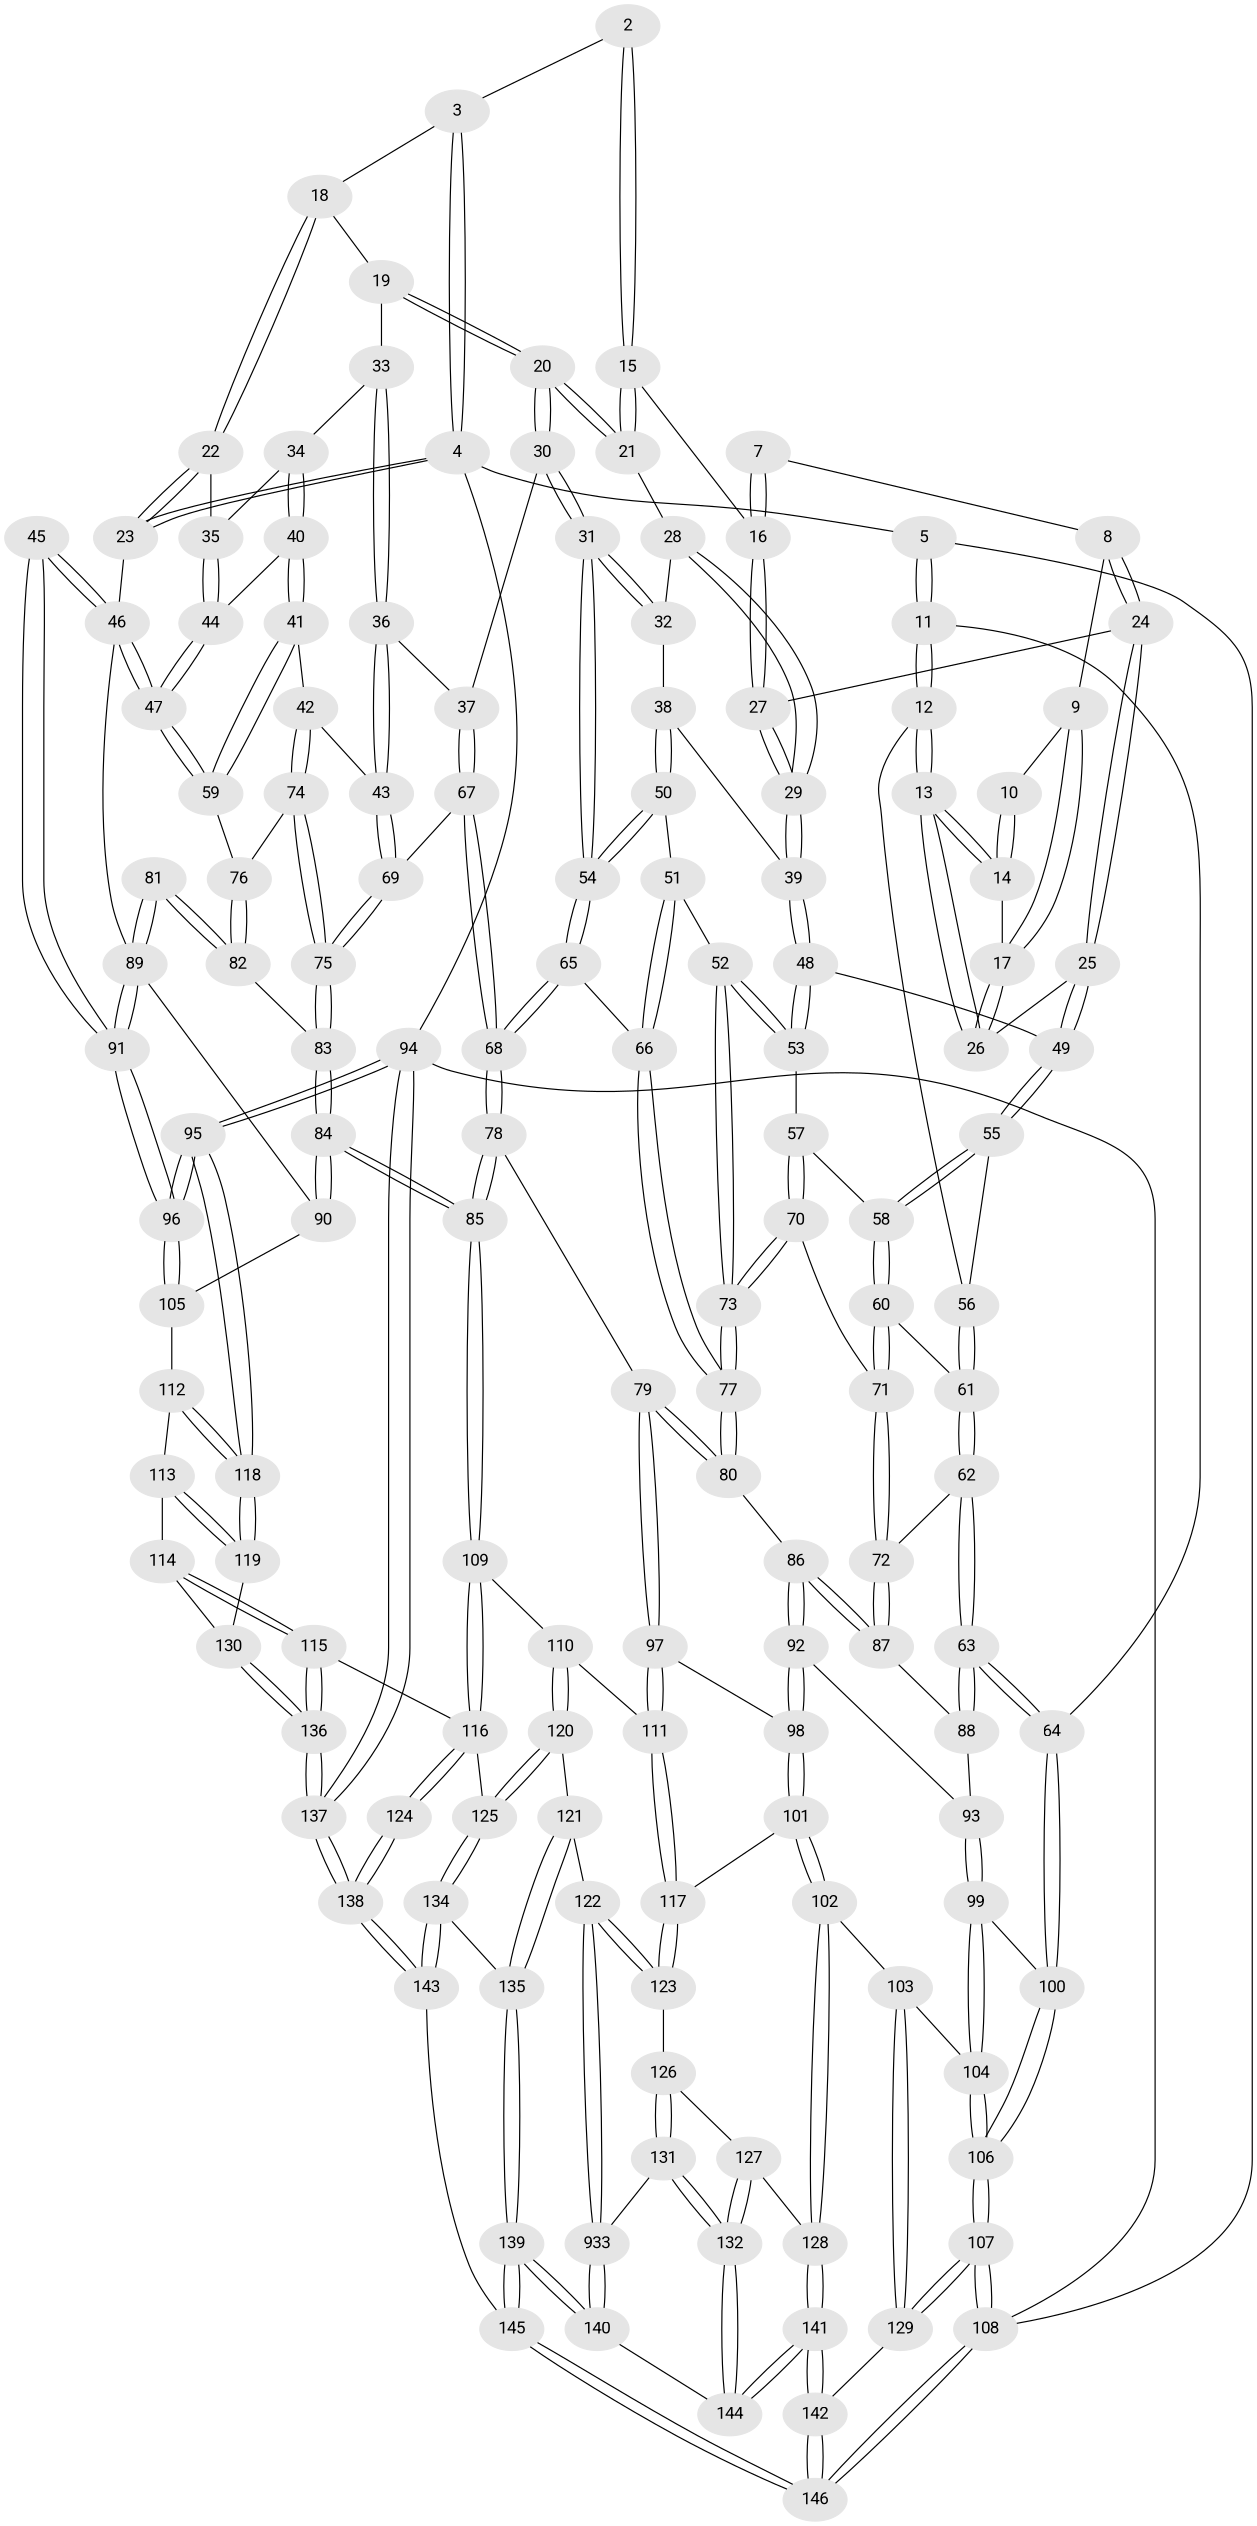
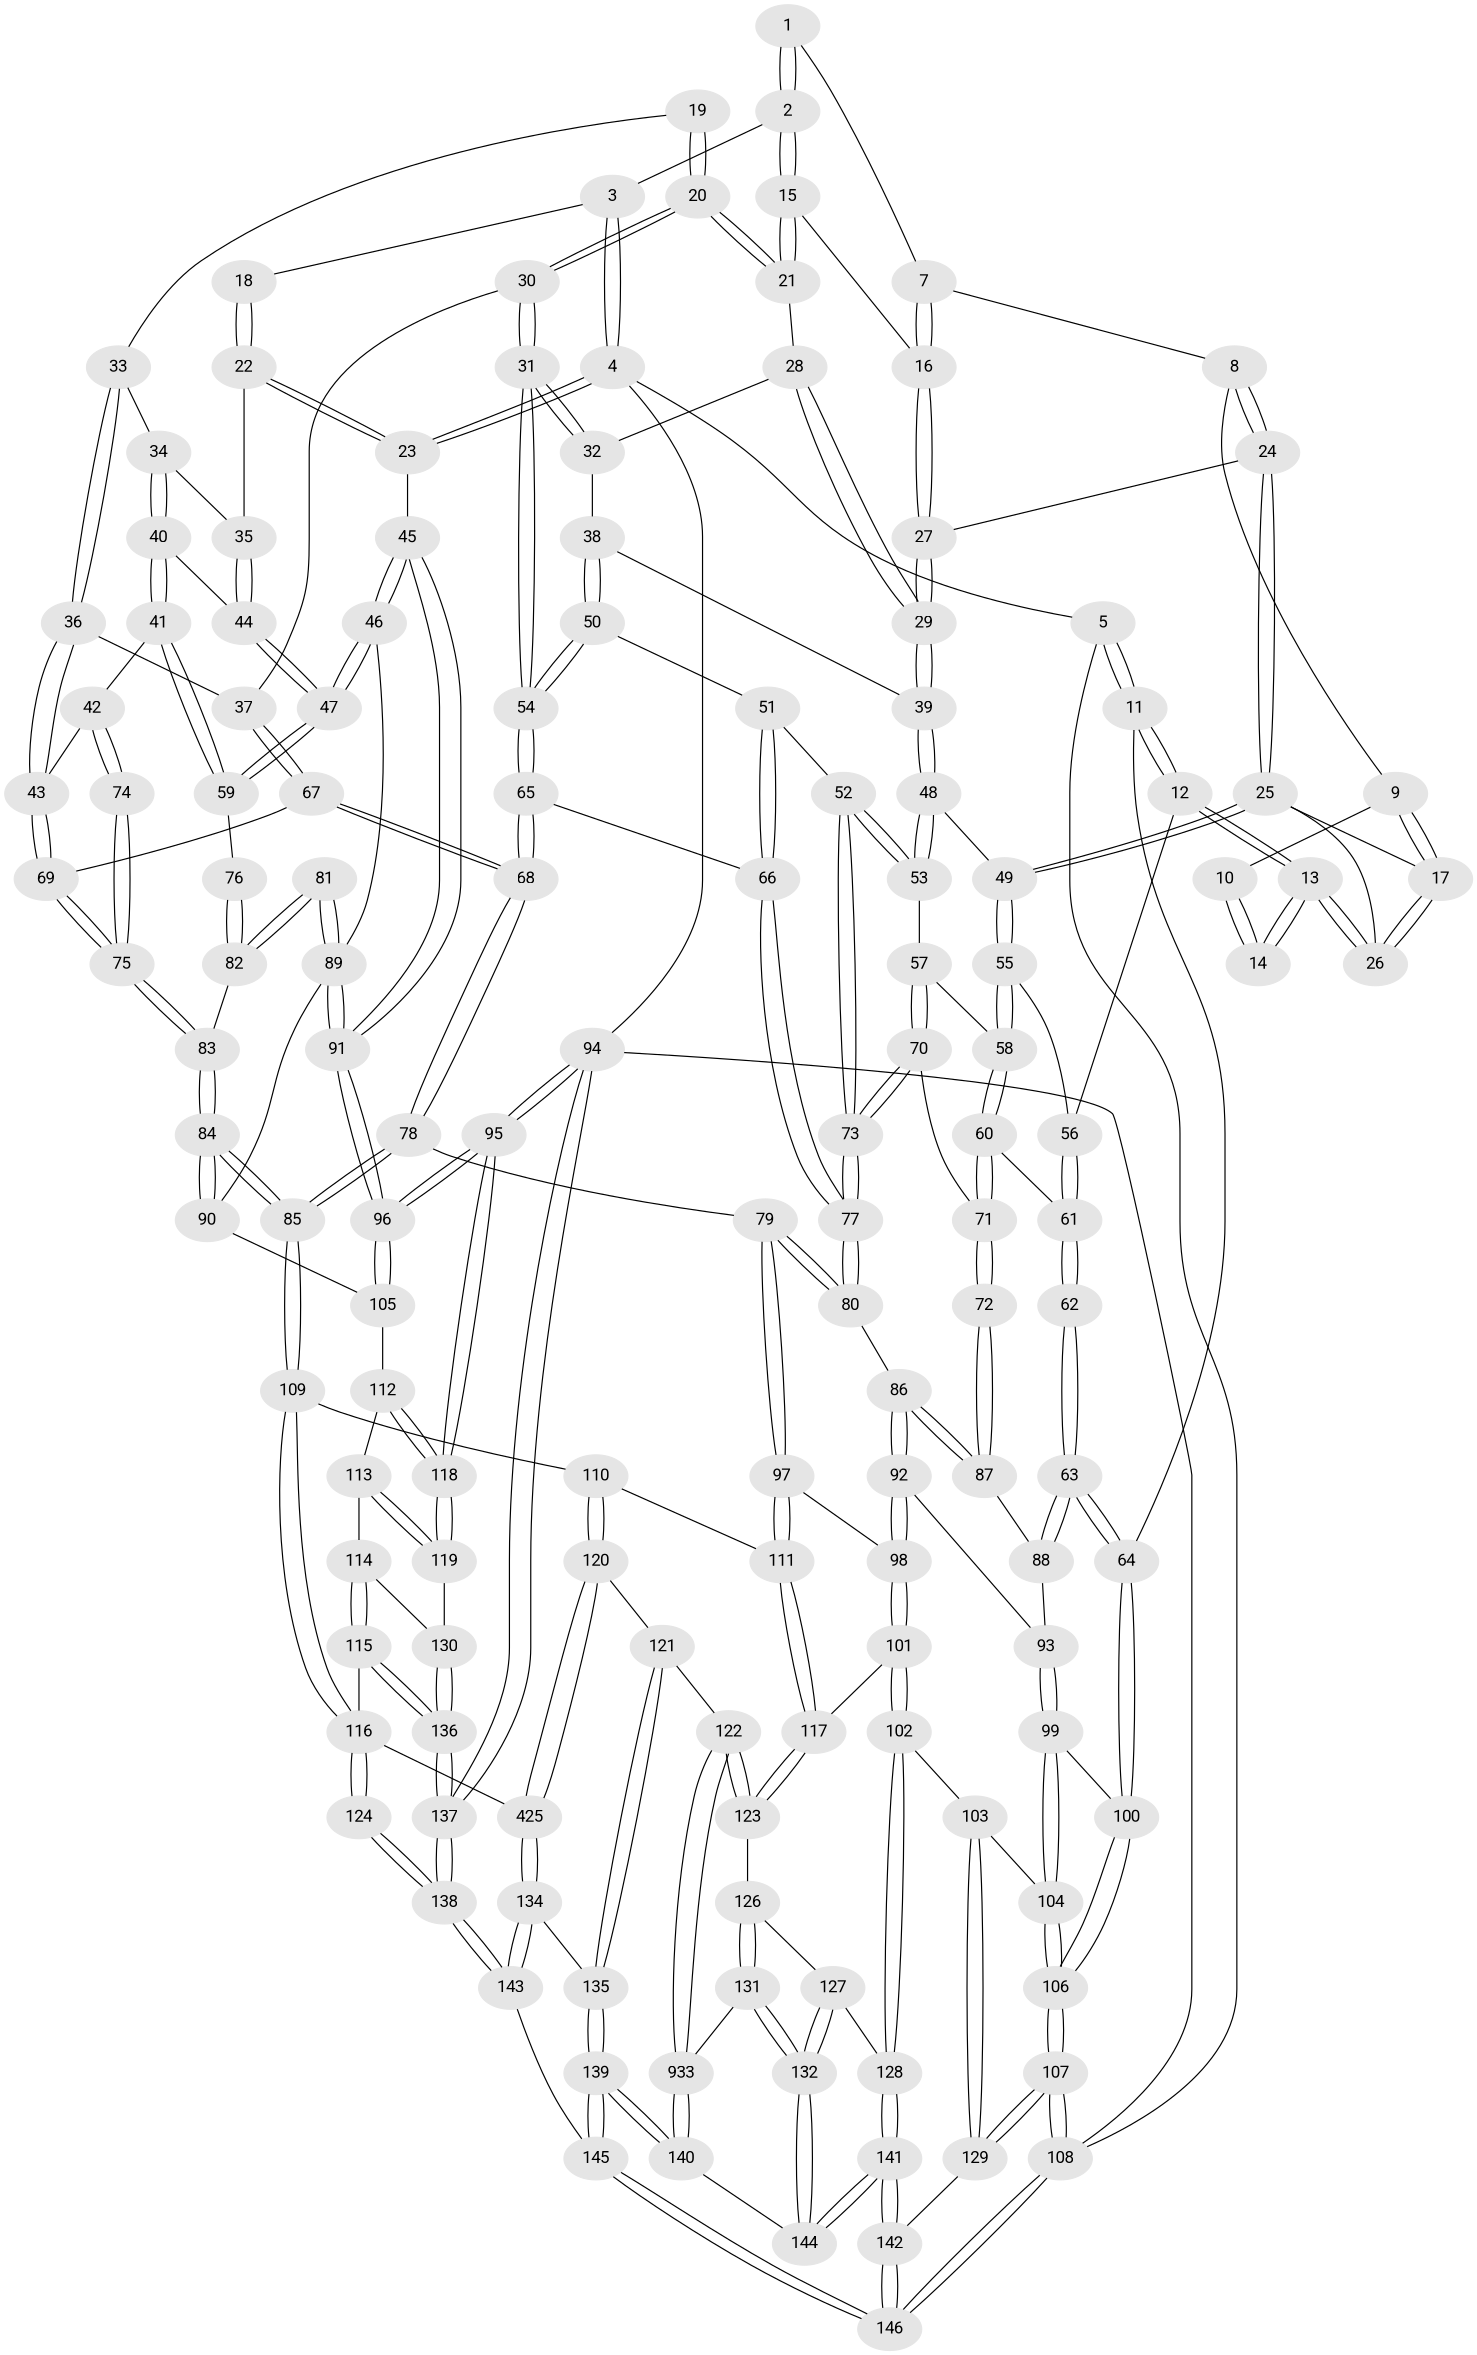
node "1": added
edge "18" -- "19": removed
edge "23" -- "46": now "23" -- "45"
edge "74" -- "76": removed
edge "14" -- "17": now "25" -- "17"
edge "62" -- "72": removed
node "125": label "125" -> "425"
